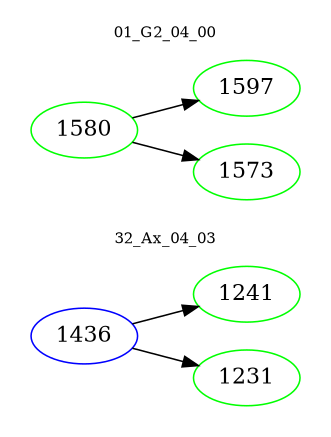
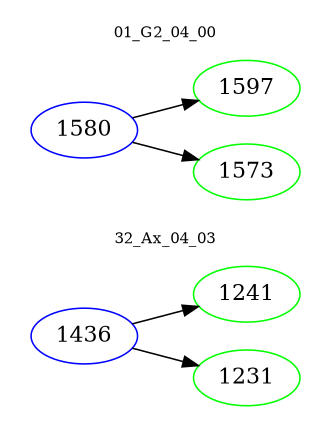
node "1580": color green -> blue
